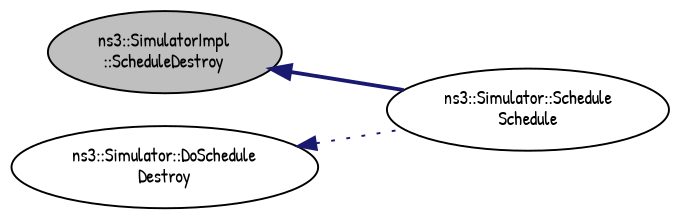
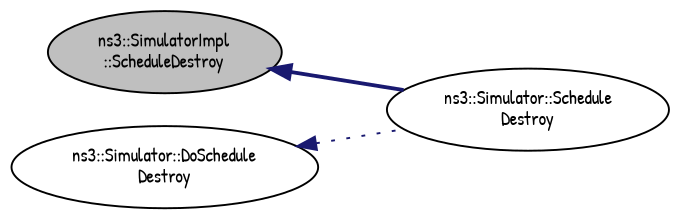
node "ns3::Simulator::Schedule Schedule": label "ns3::Simulator::Schedule Schedule" -> "ns3::Simulator::Schedule Destroy"
